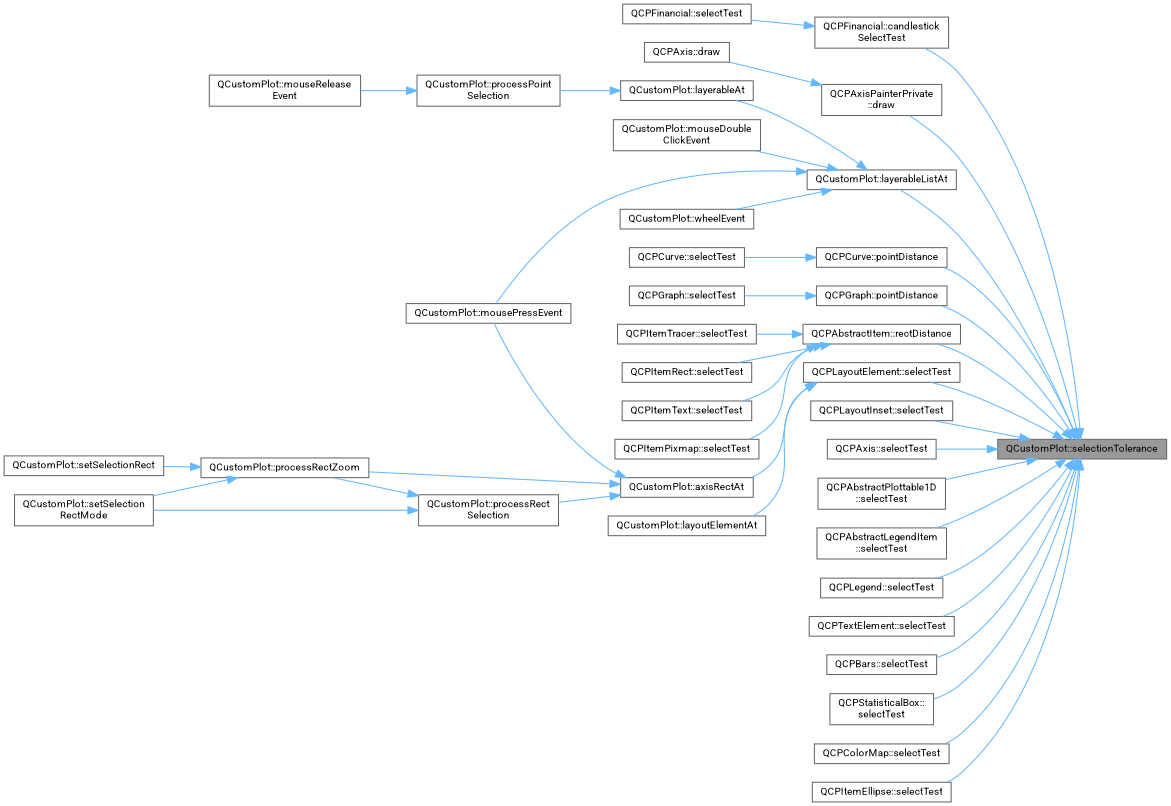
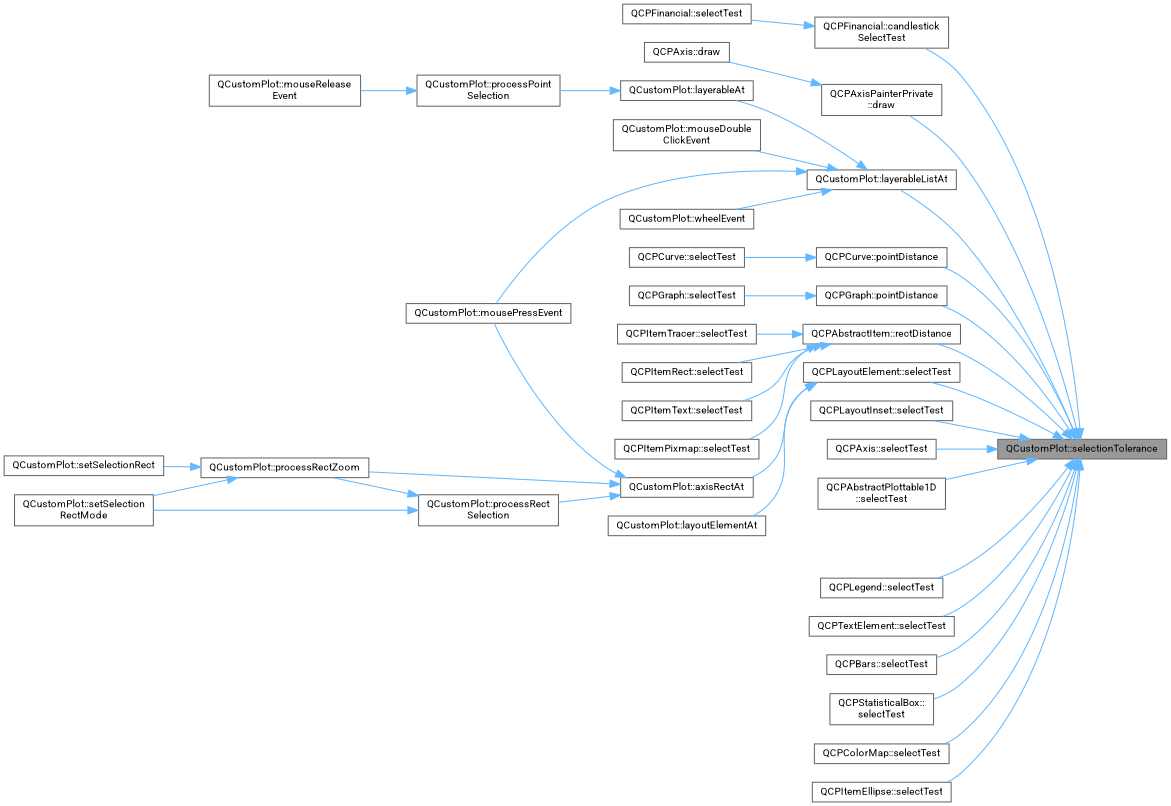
node "QCPAbstractLegendItem ::selectTest": removed
